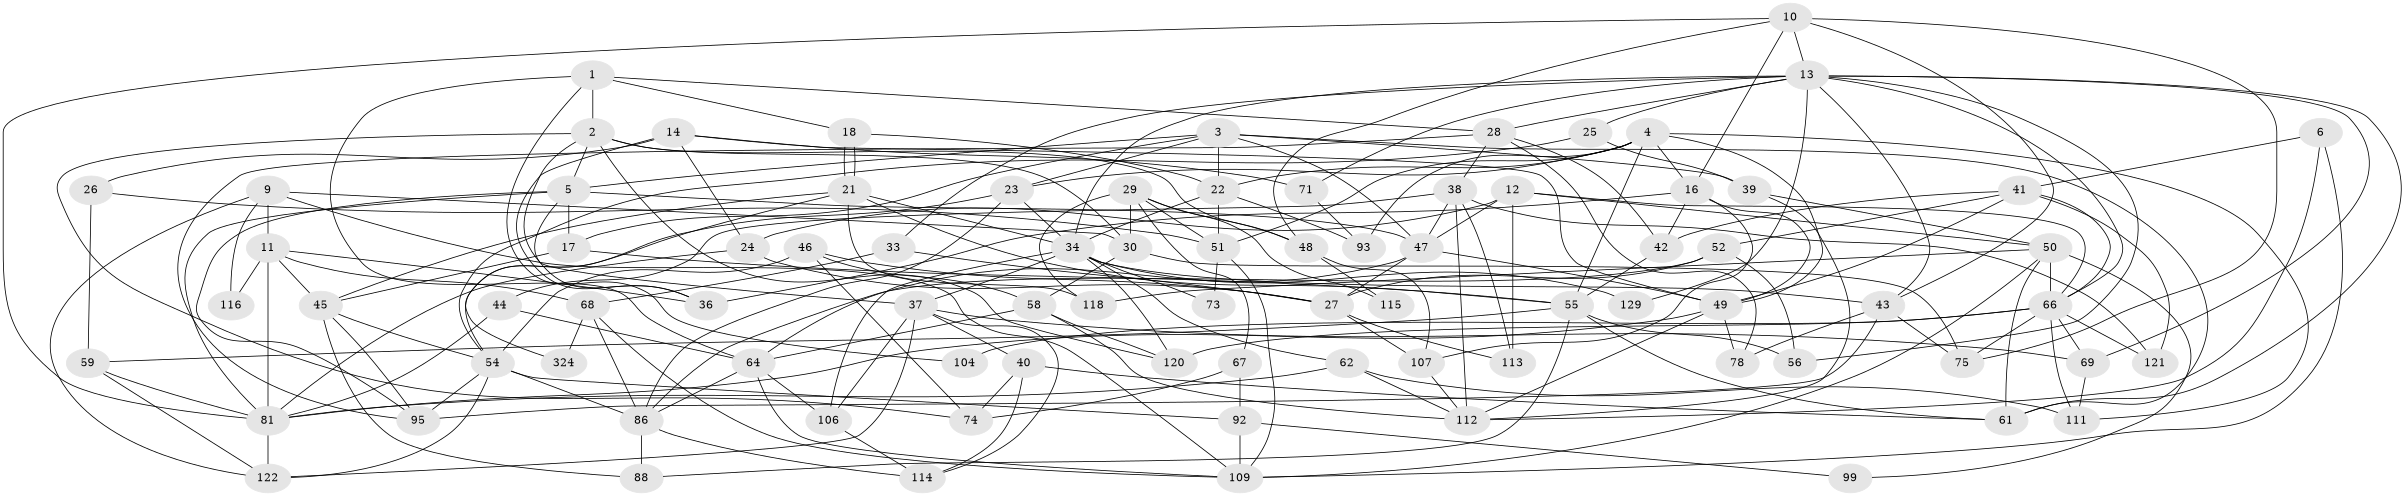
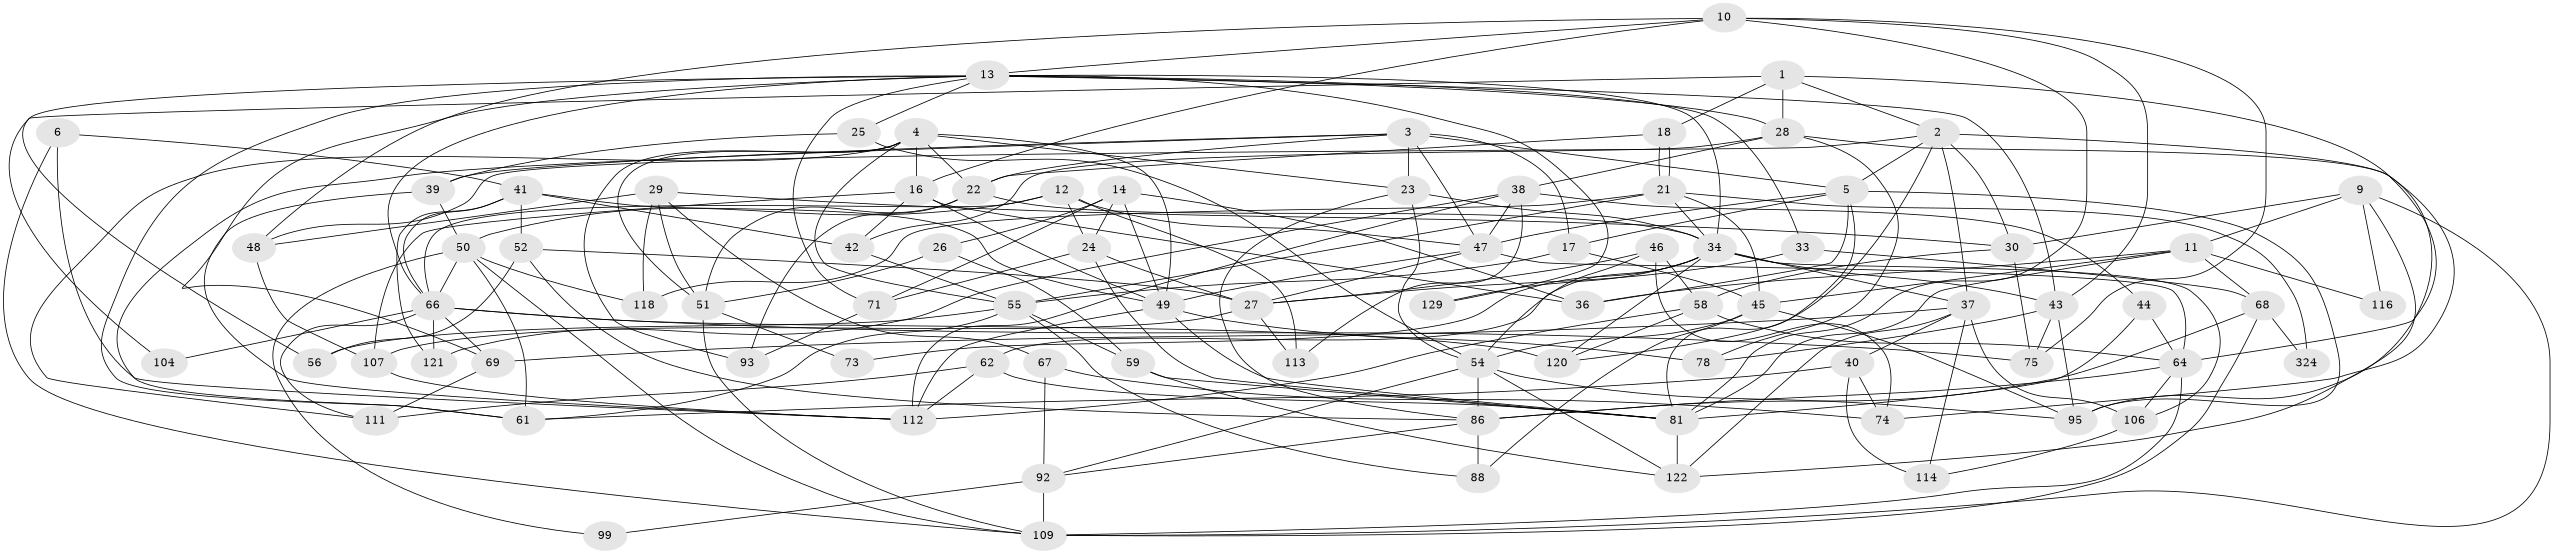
edge "24" -- "71": added
node "115": removed
edge "86" -- "114": now "86" -- "92"
